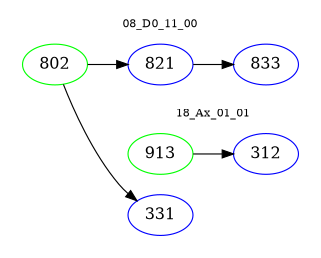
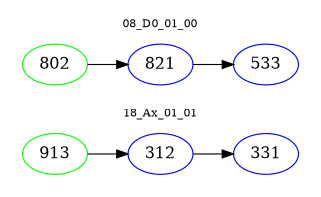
cluster "08_D0_11_00": label "08_D0_11_00" -> "08_D0_01_00"
node "833": label "833" -> "533"
edge "802" -> "331": now "312" -> "331"
